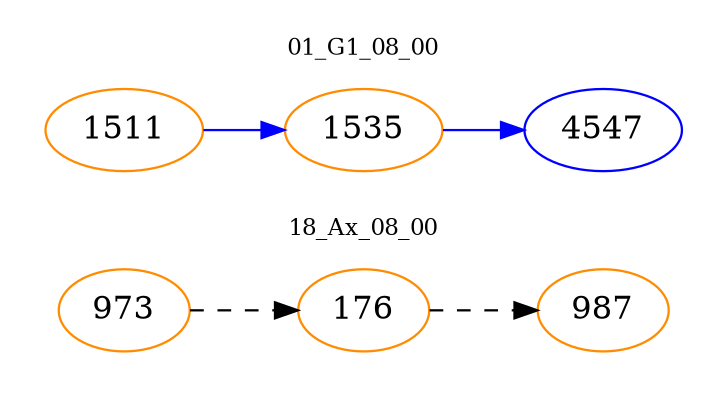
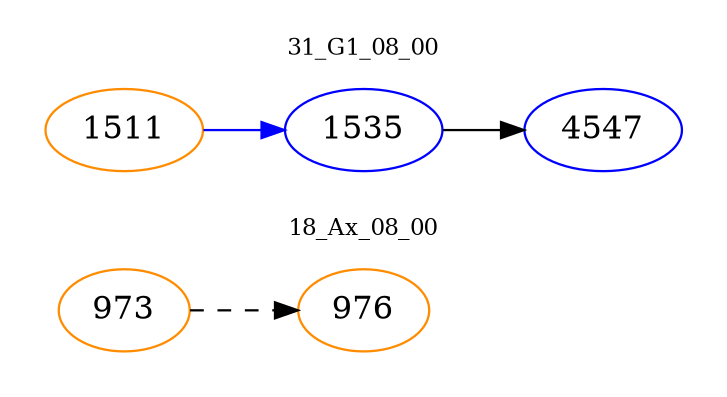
cluster "01_G1_08_00": label "01_G1_08_00" -> "31_G1_08_00"
node "1535": color darkorange -> blue
edge "1535" -> "4547": color blue -> black
node "176": label "176" -> "976"
node "987": removed
